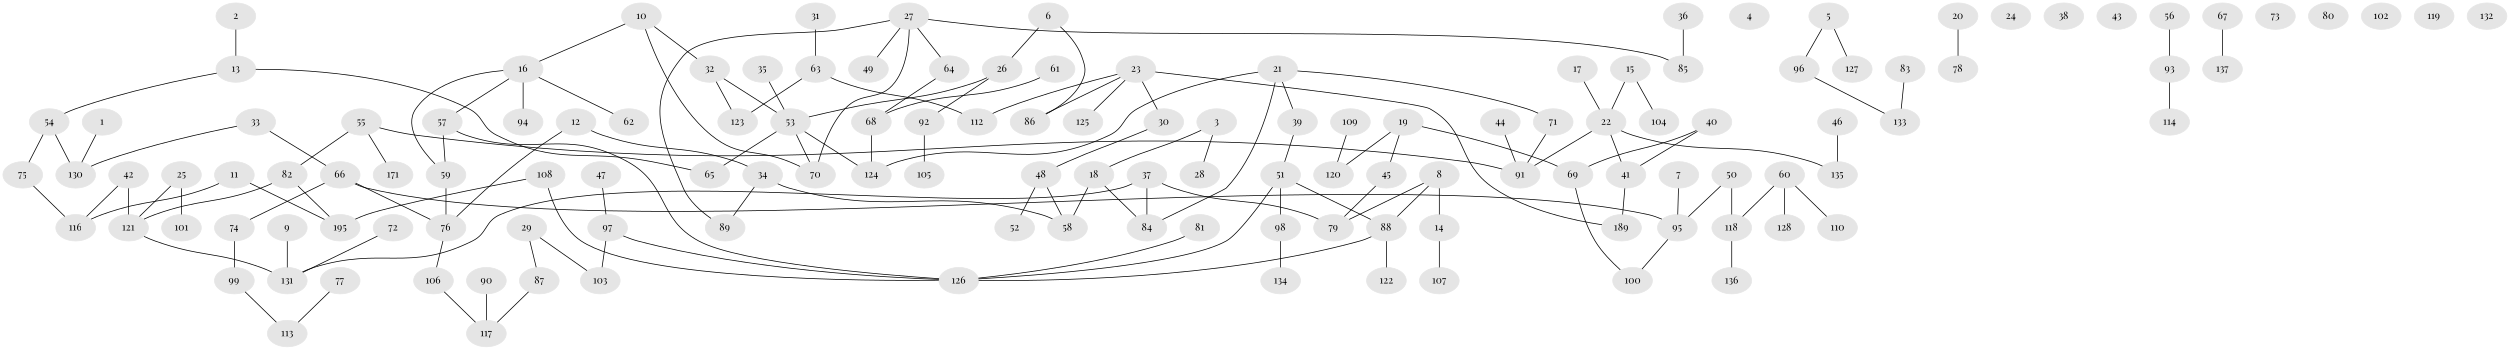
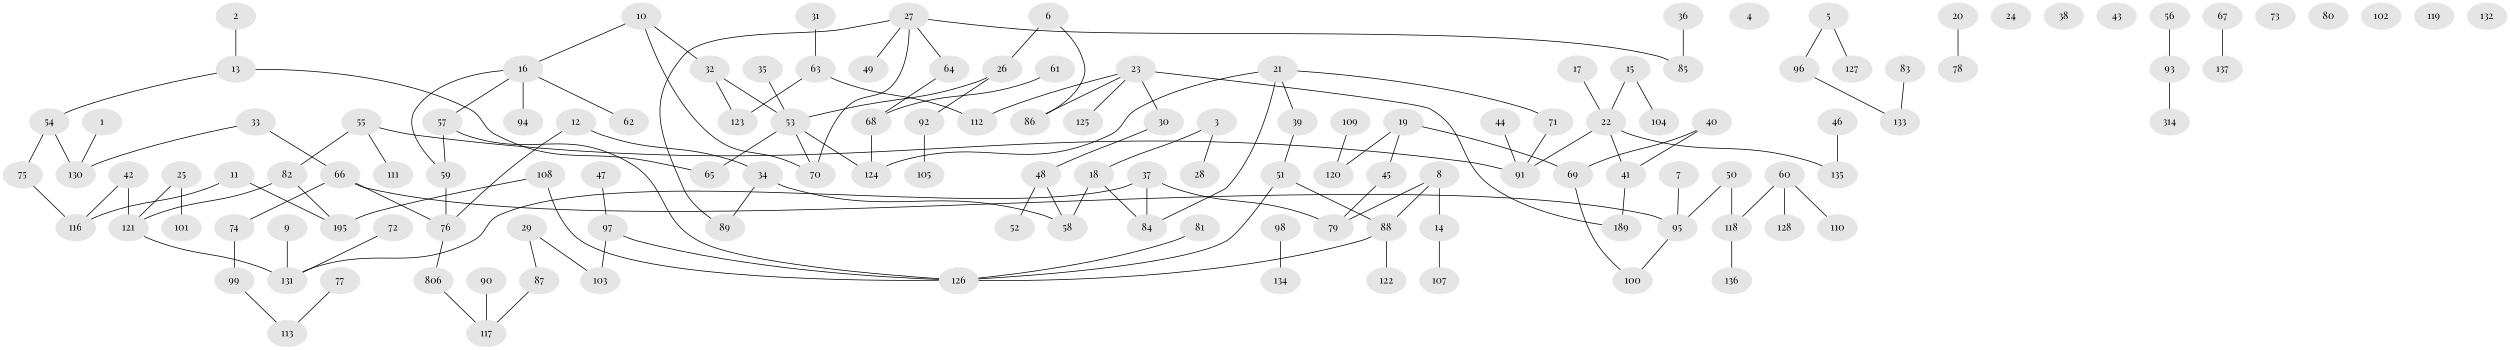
node "114": label "114" -> "314"
node "171": label "171" -> "111"
edge "51" -- "98": removed
node "106": label "106" -> "806"
